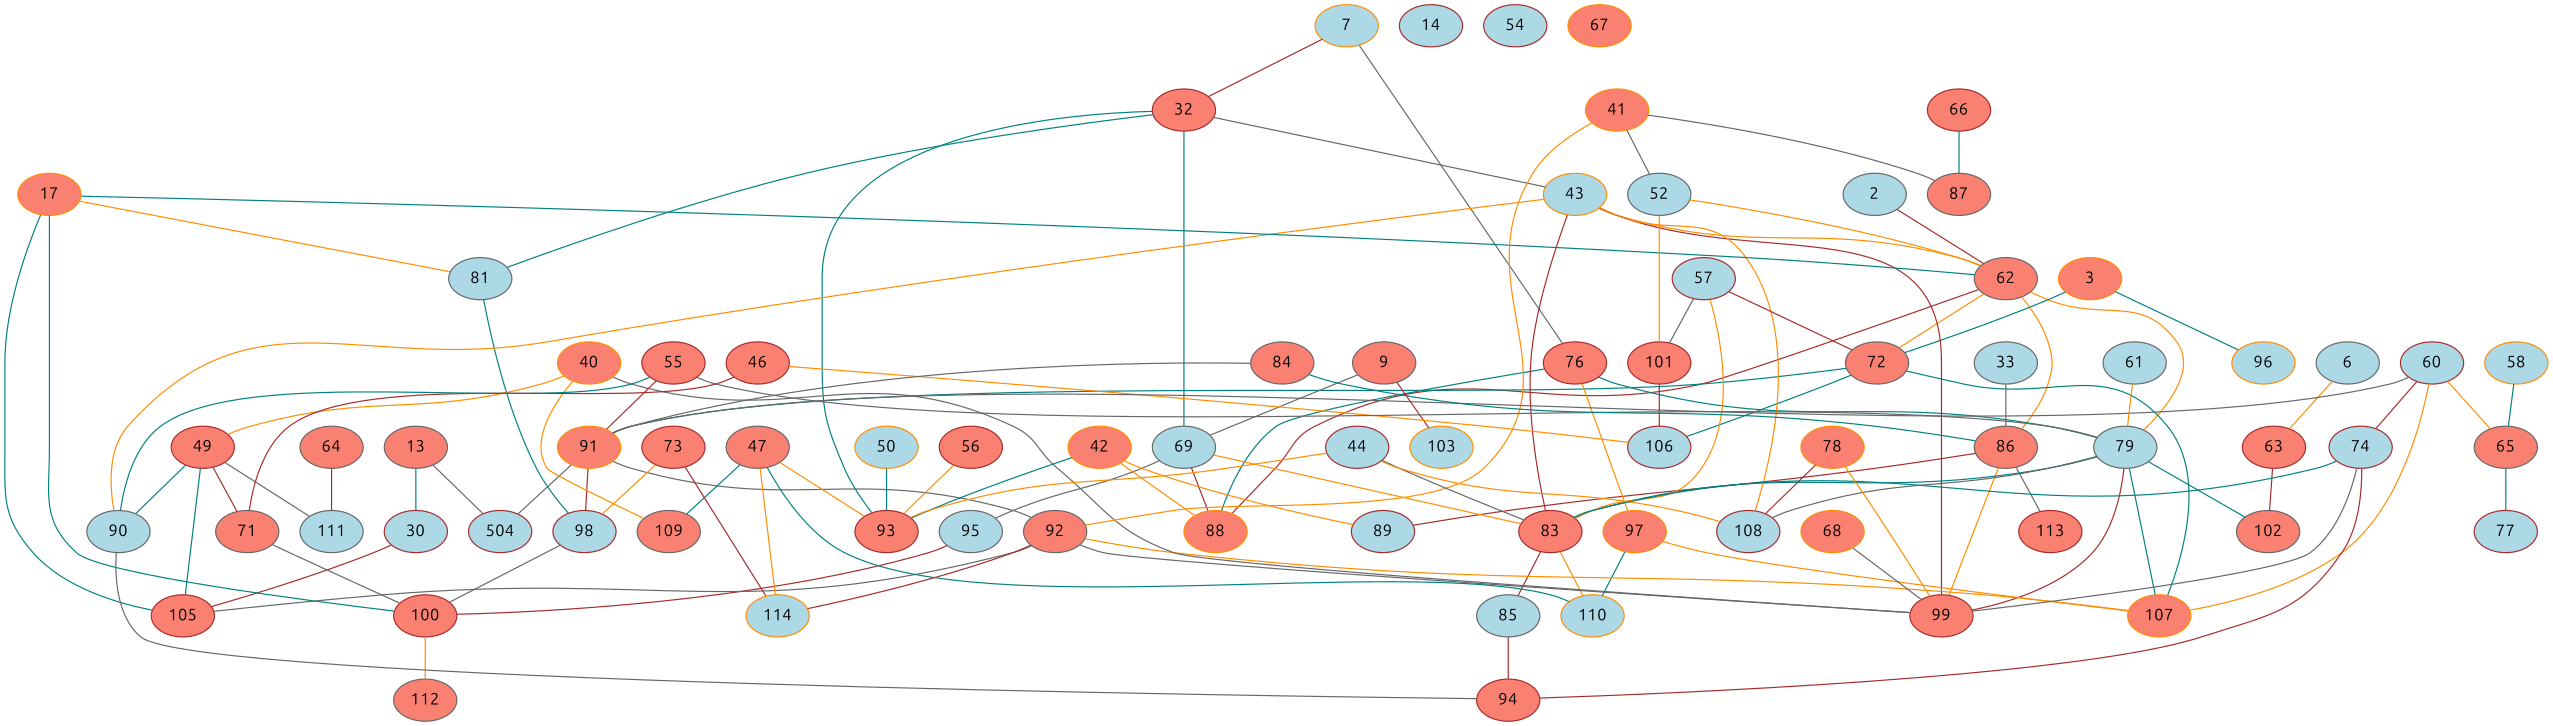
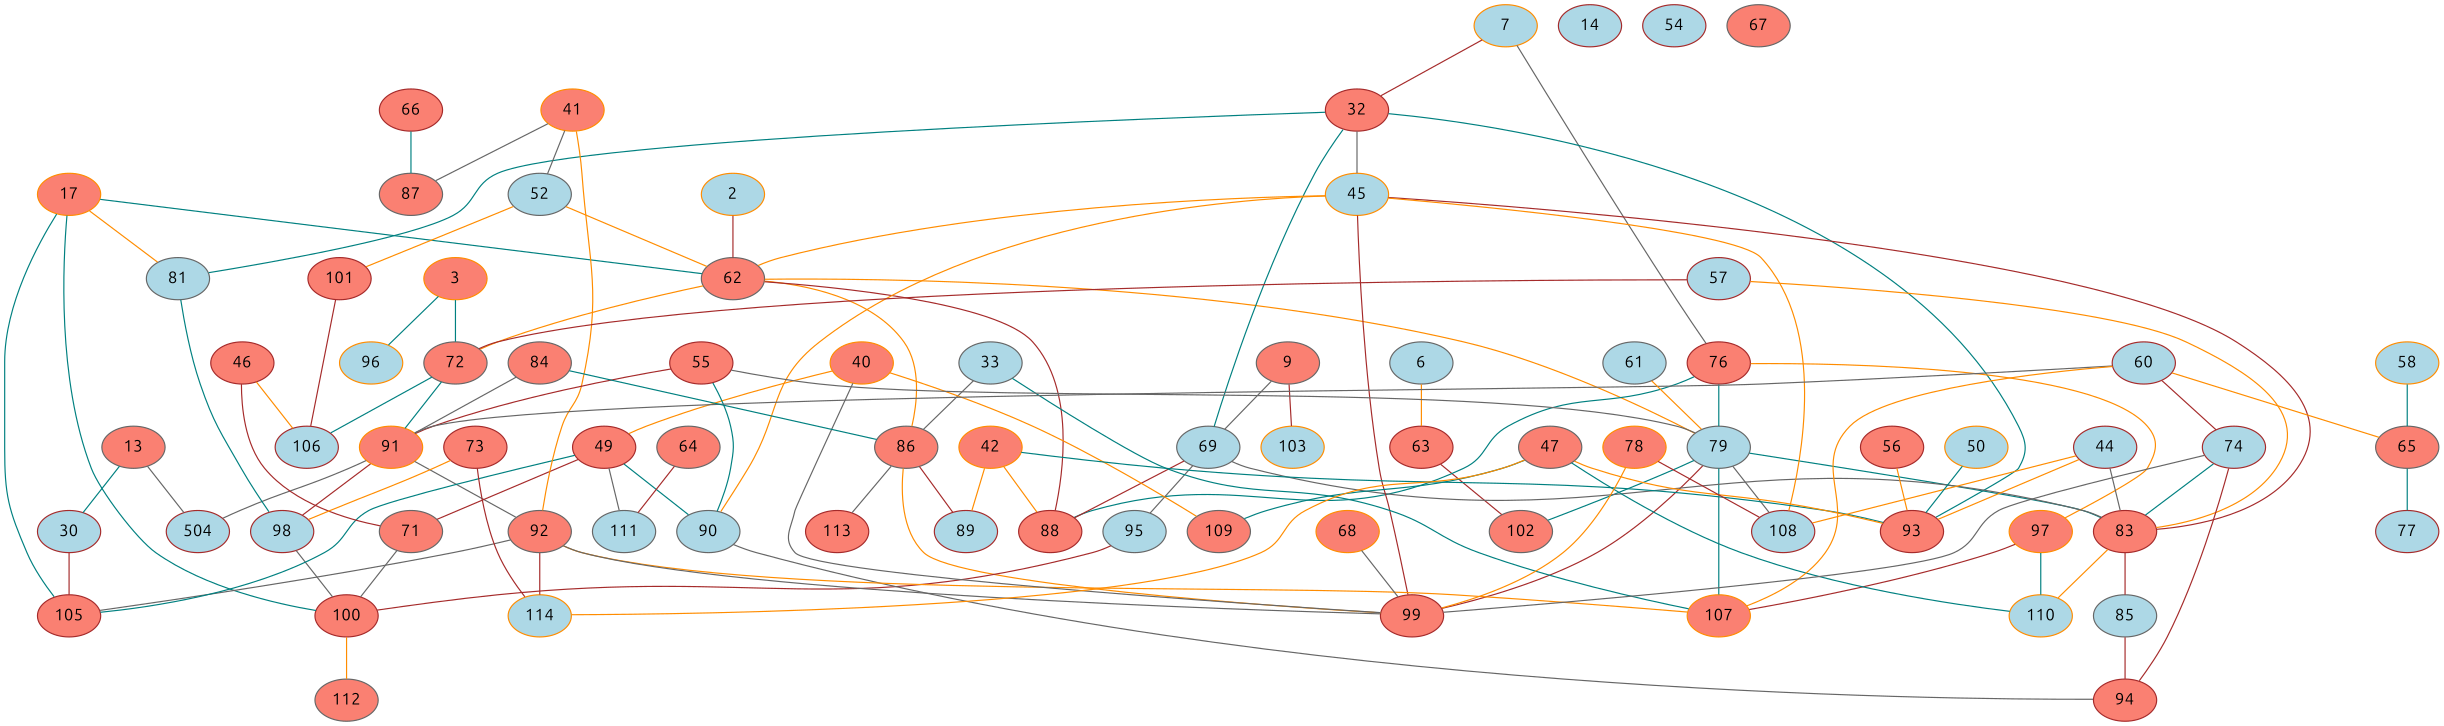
node "67": color darkorange -> gray40
node "43": label "43" -> "45"
node "2": color gray40 -> darkorange
edge "57" -- "101": removed
edge "72" -- "107": now "33" -- "107"
edge "69" -- "83": color darkorange -> gray40
node "88": color darkorange -> brown
edge "97" -- "107": color darkorange -> brown
